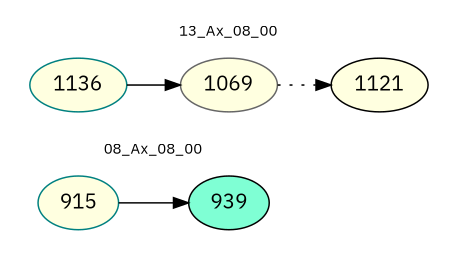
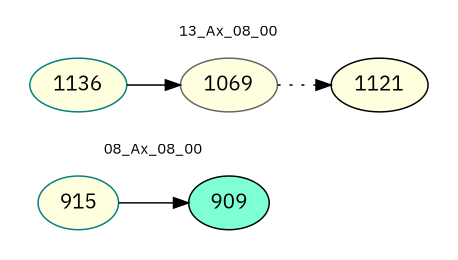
node "939": label "939" -> "909"
